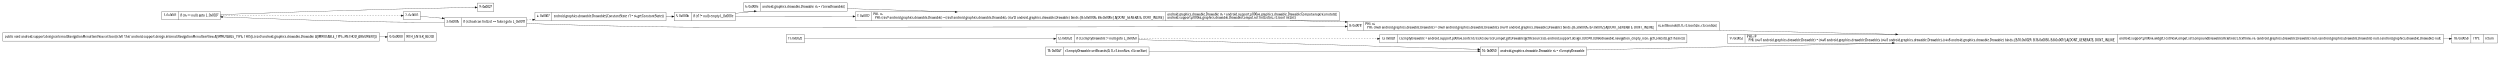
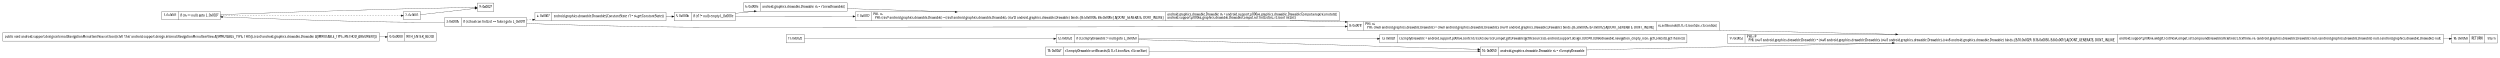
edge "2: 0x0003" -> "3: 0x0005": now "2: 0x0003" -> "9: 0x0027"
edge "12: 0x002d" -> "13: 0x002f": style dashed -> solid
node "18: 0x0058": text "TYPE" -> "RETURN"
